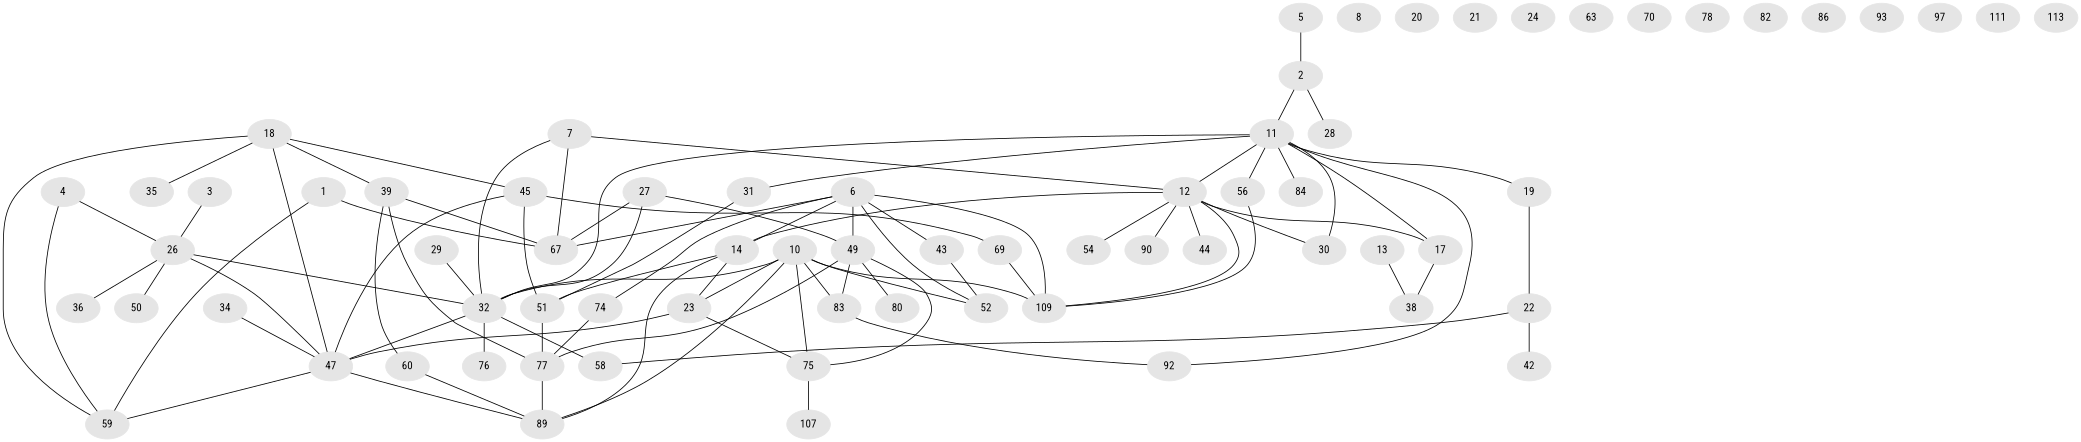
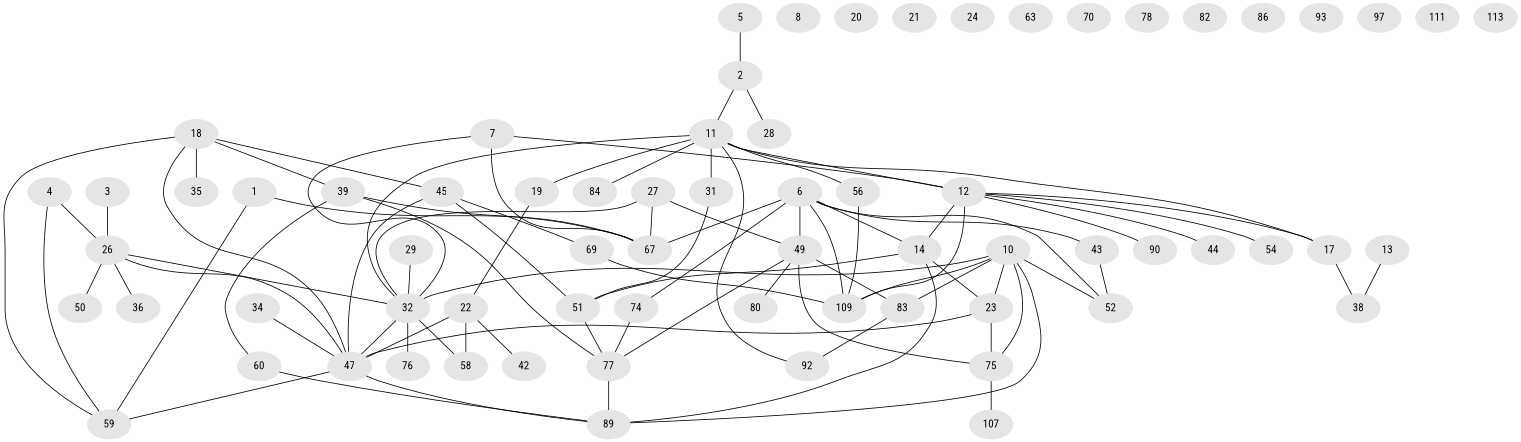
node "30": removed
edge "22" -- "47": added
